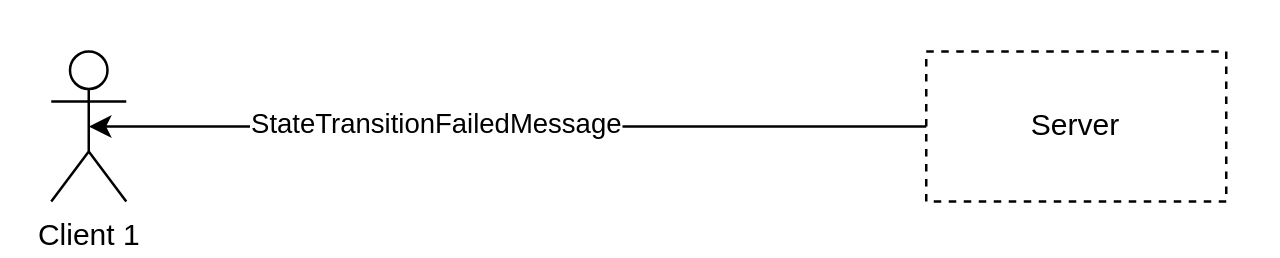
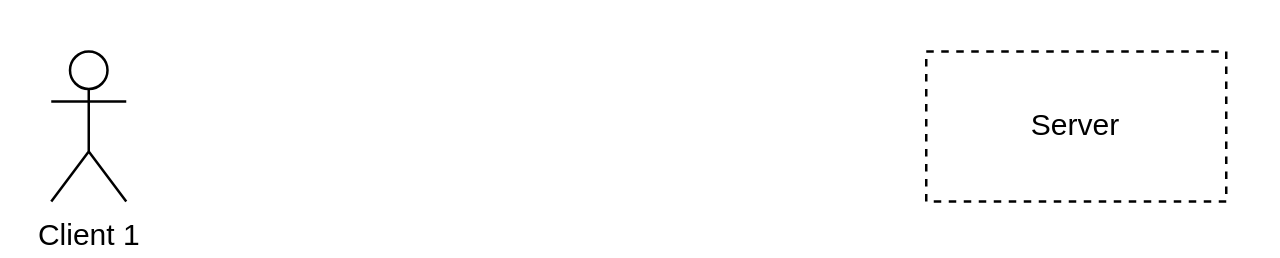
edge "Server" -> "Client 1": removed, label "StateTransitionFailedMessage"
